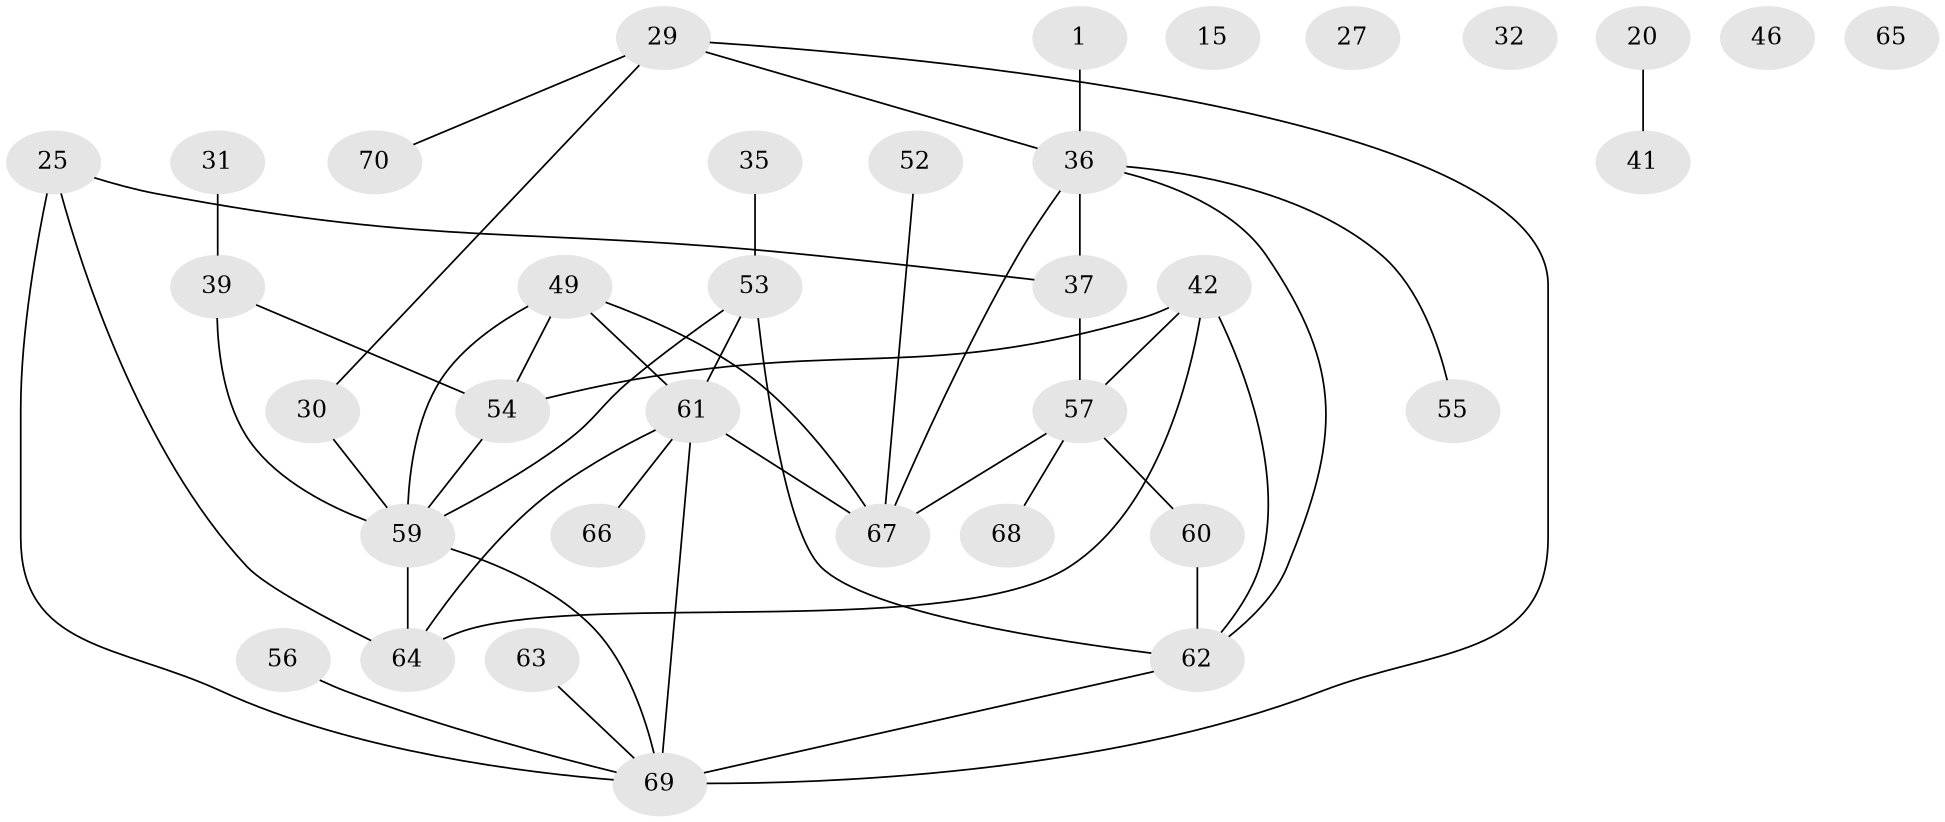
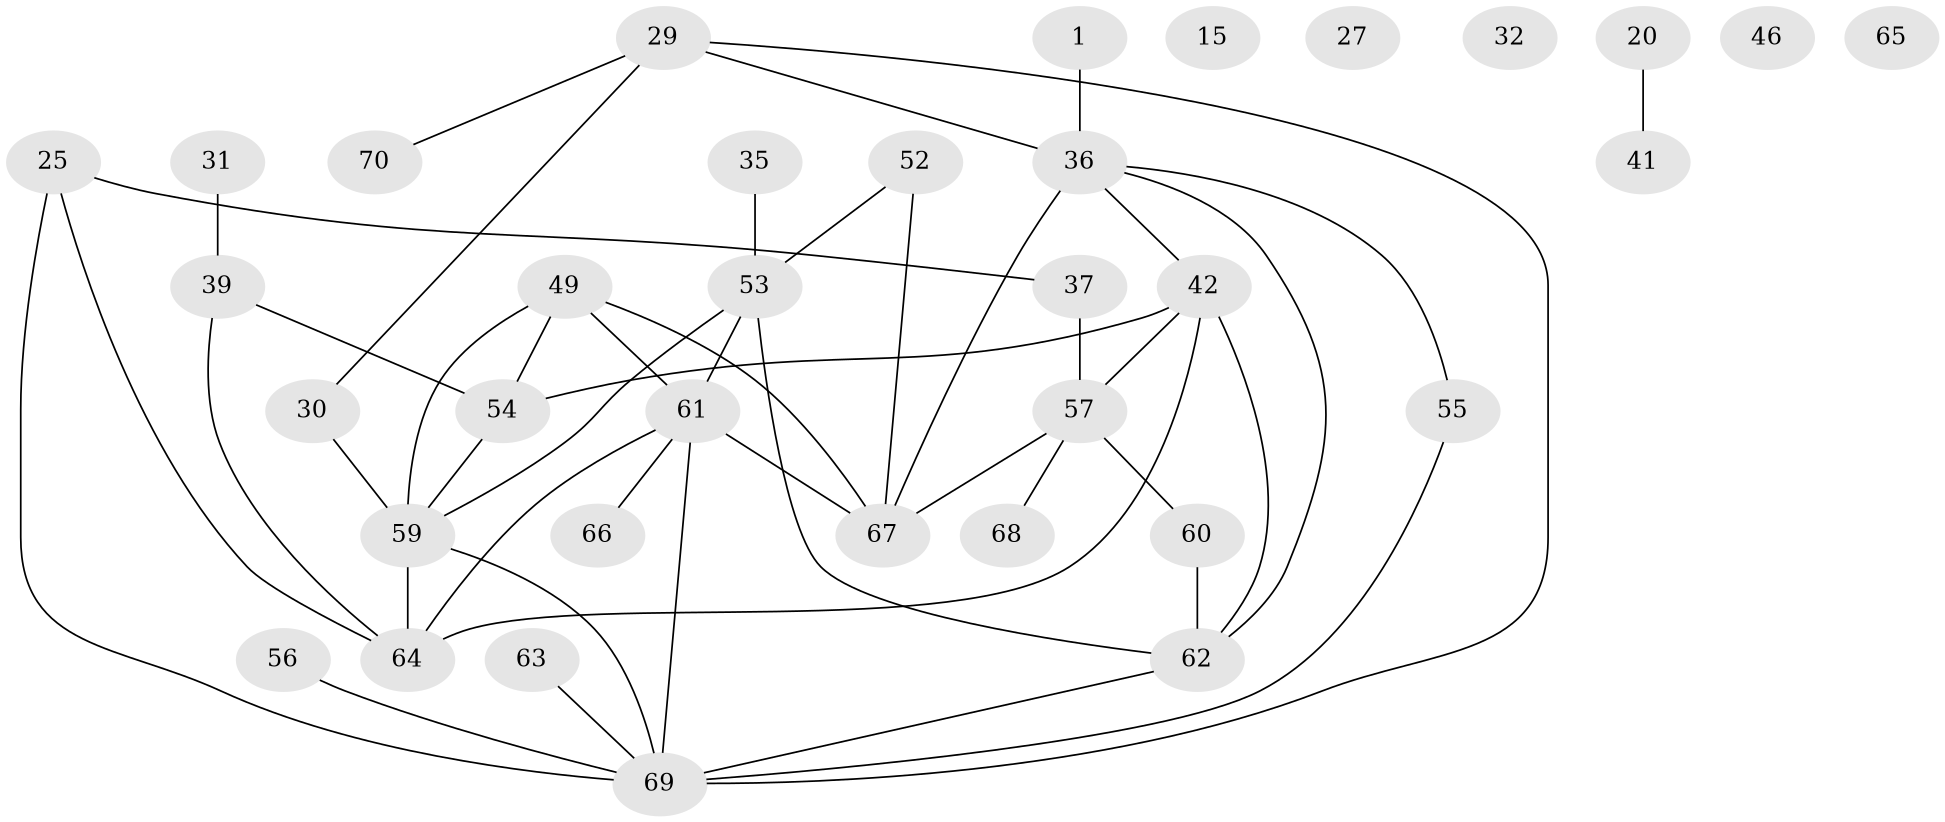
edge "52" -- "53": added
edge "36" -- "37": now "36" -- "42"
edge "39" -- "59": now "39" -- "64"
edge "55" -- "69": added
